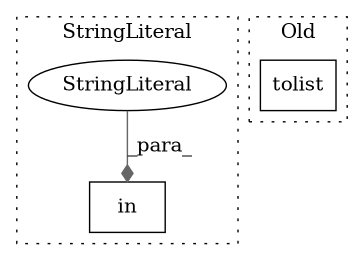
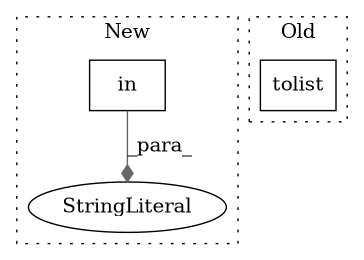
cluster "StringLiteral": label "StringLiteral" -> "New"
edge "StringLiteral" -> "in": reversed
